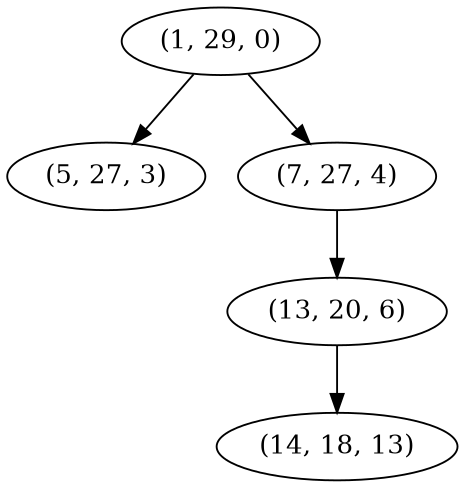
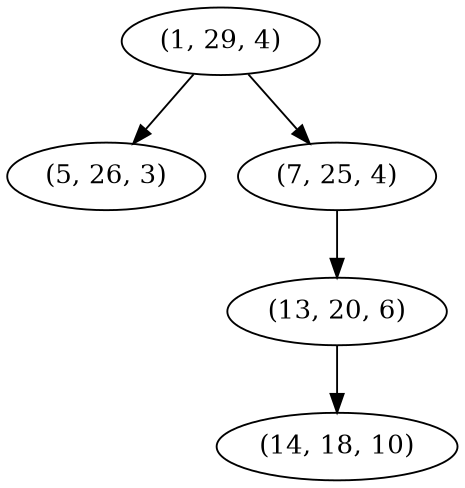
node "(1, 29, 0)": label "(1, 29, 0)" -> "(1, 29, 4)"
node "(5, 27, 3)": label "(5, 27, 3)" -> "(5, 26, 3)"
node "(7, 27, 4)": label "(7, 27, 4)" -> "(7, 25, 4)"
node "(14, 18, 13)": label "(14, 18, 13)" -> "(14, 18, 10)"
